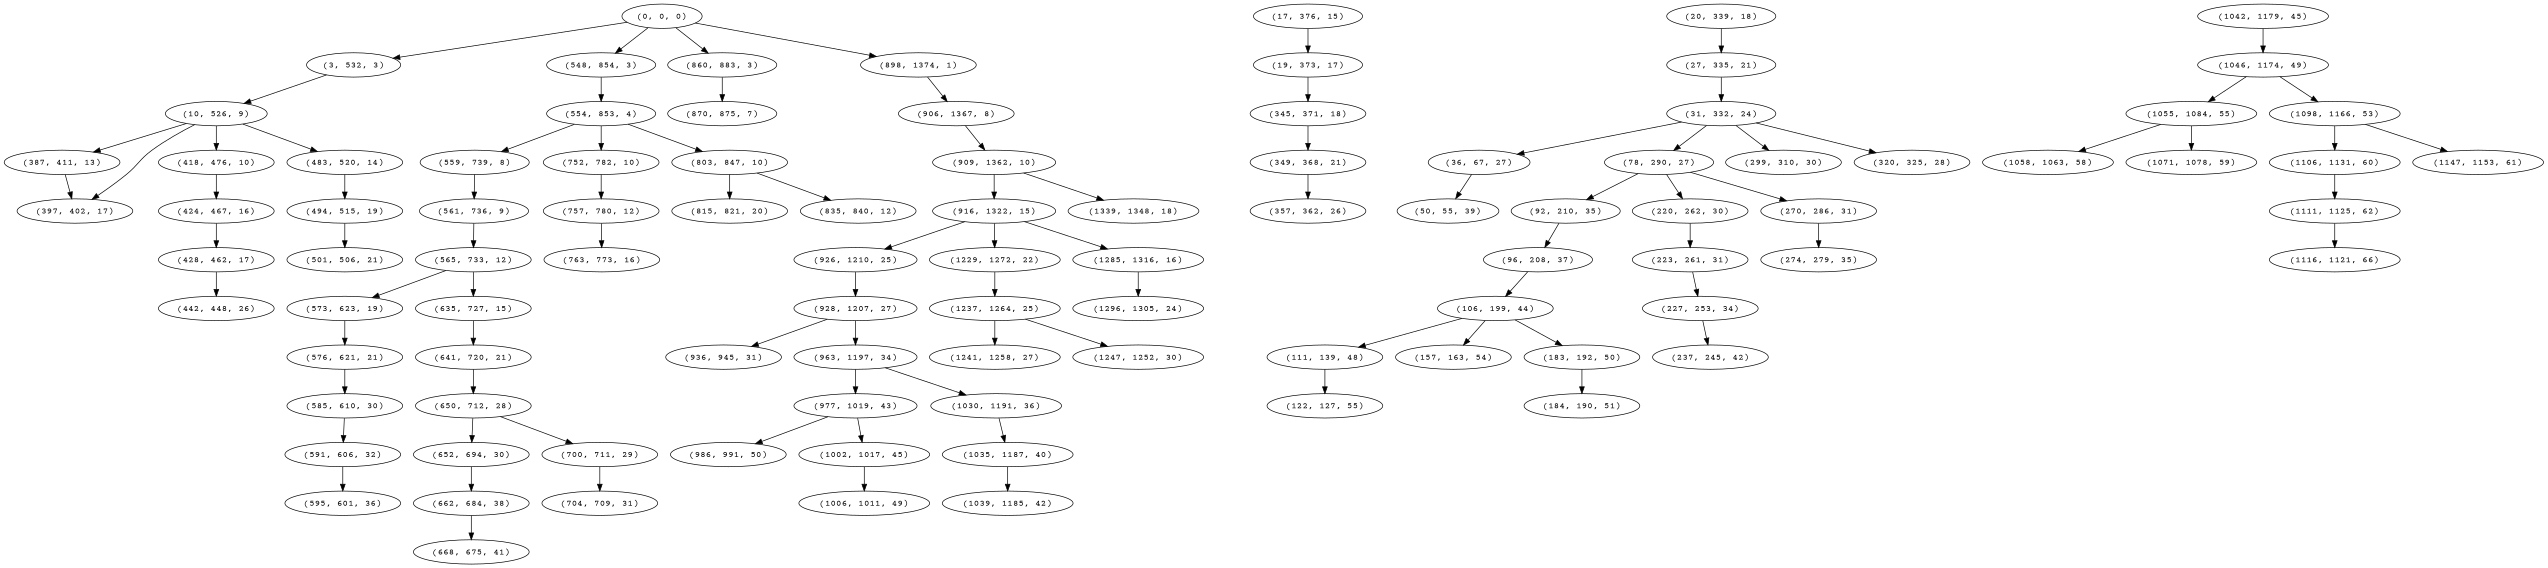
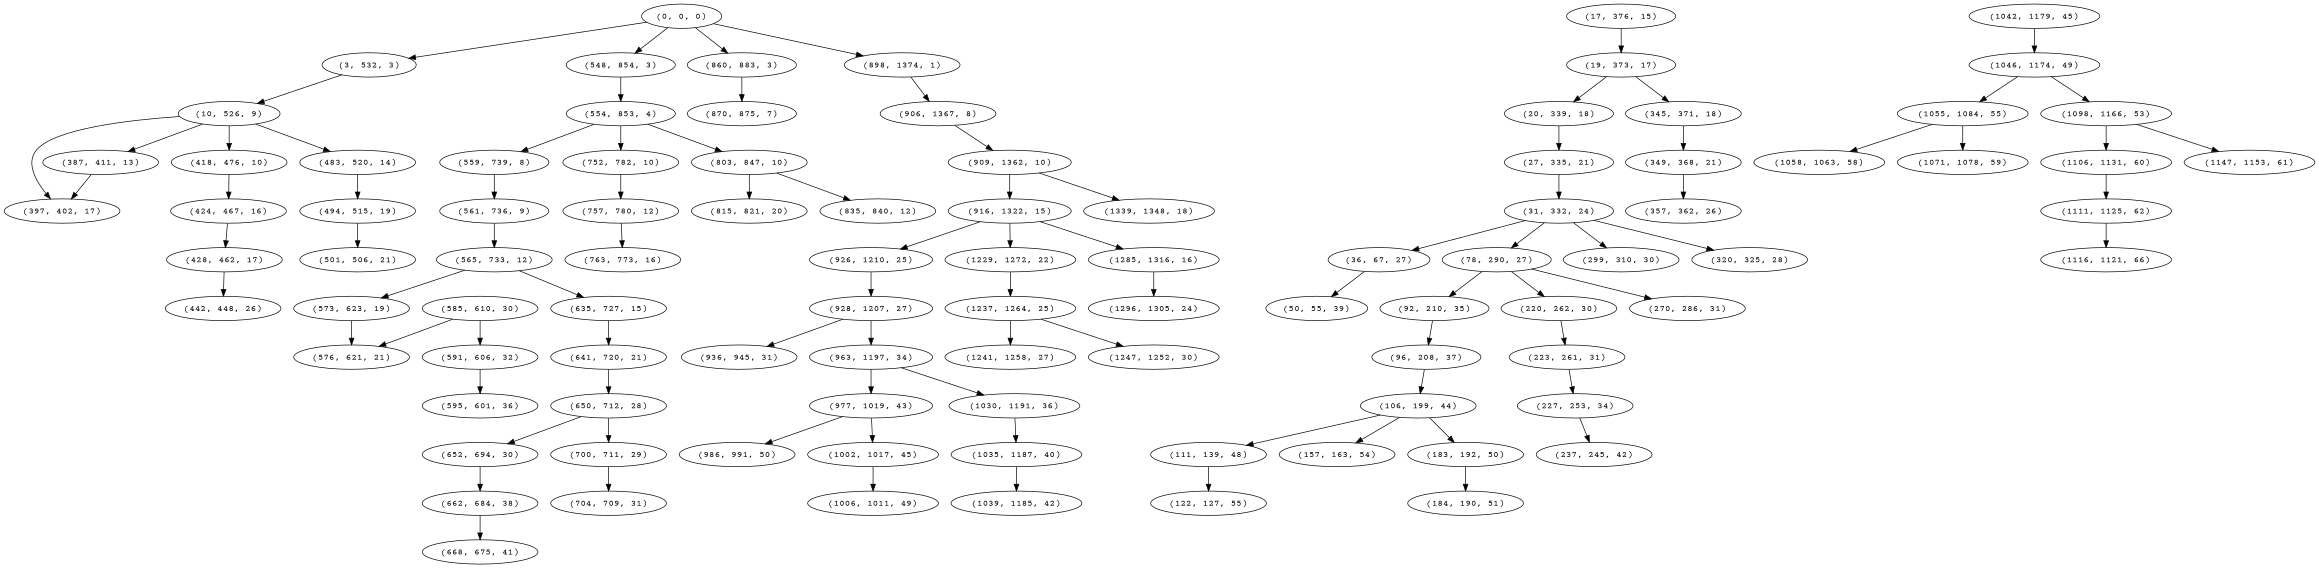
edge "(19, 373, 17)" -> "(20, 339, 18)": added
node "(274, 279, 35)": removed
edge "(576, 621, 21)" -> "(585, 610, 30)": reversed
